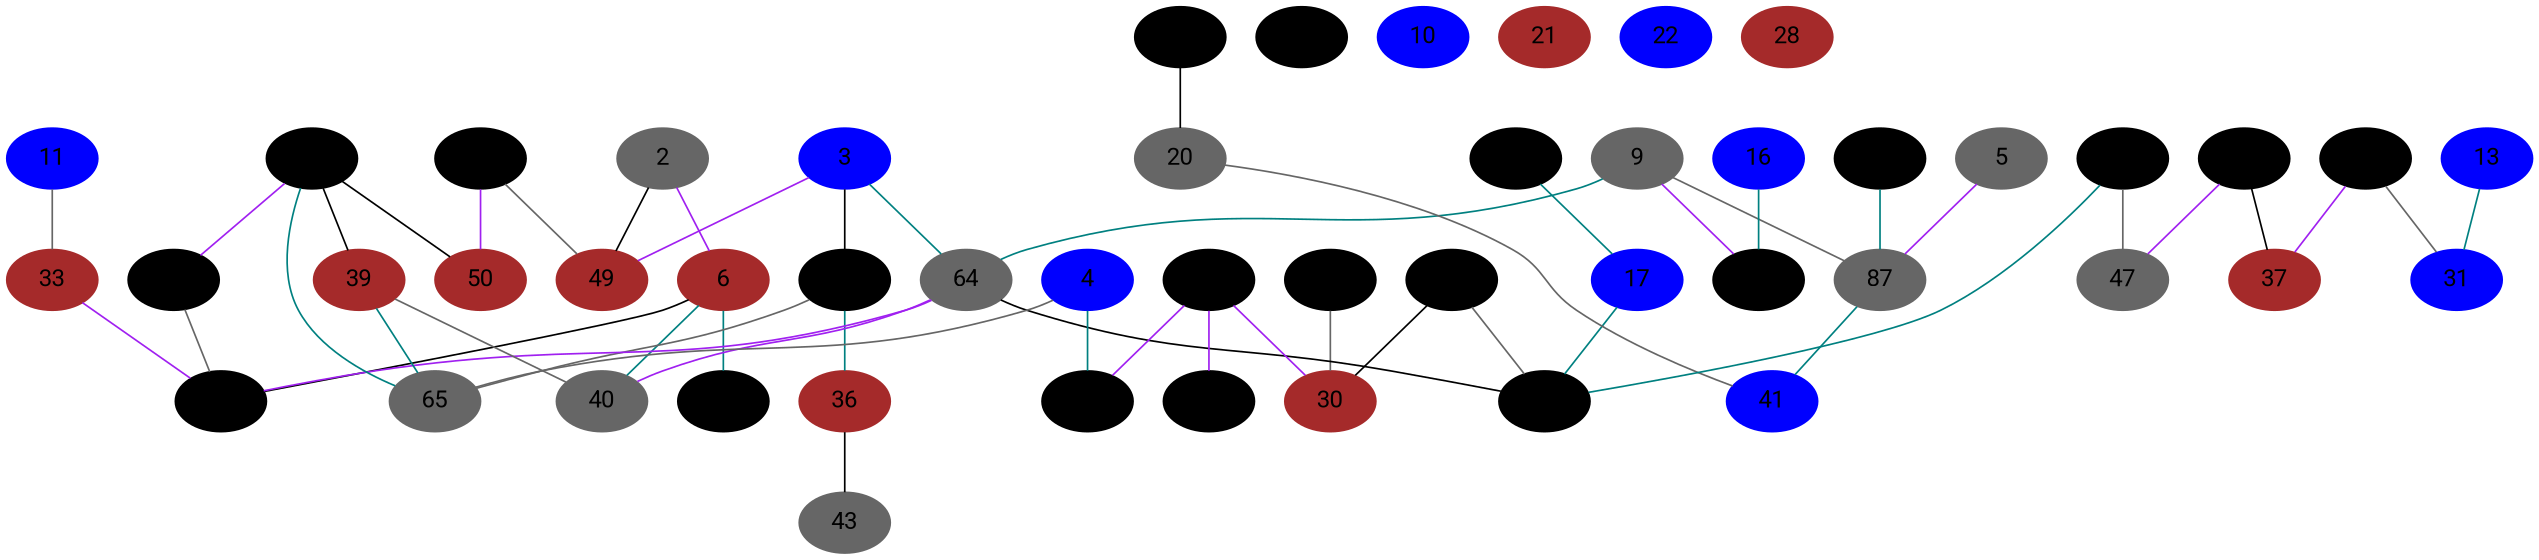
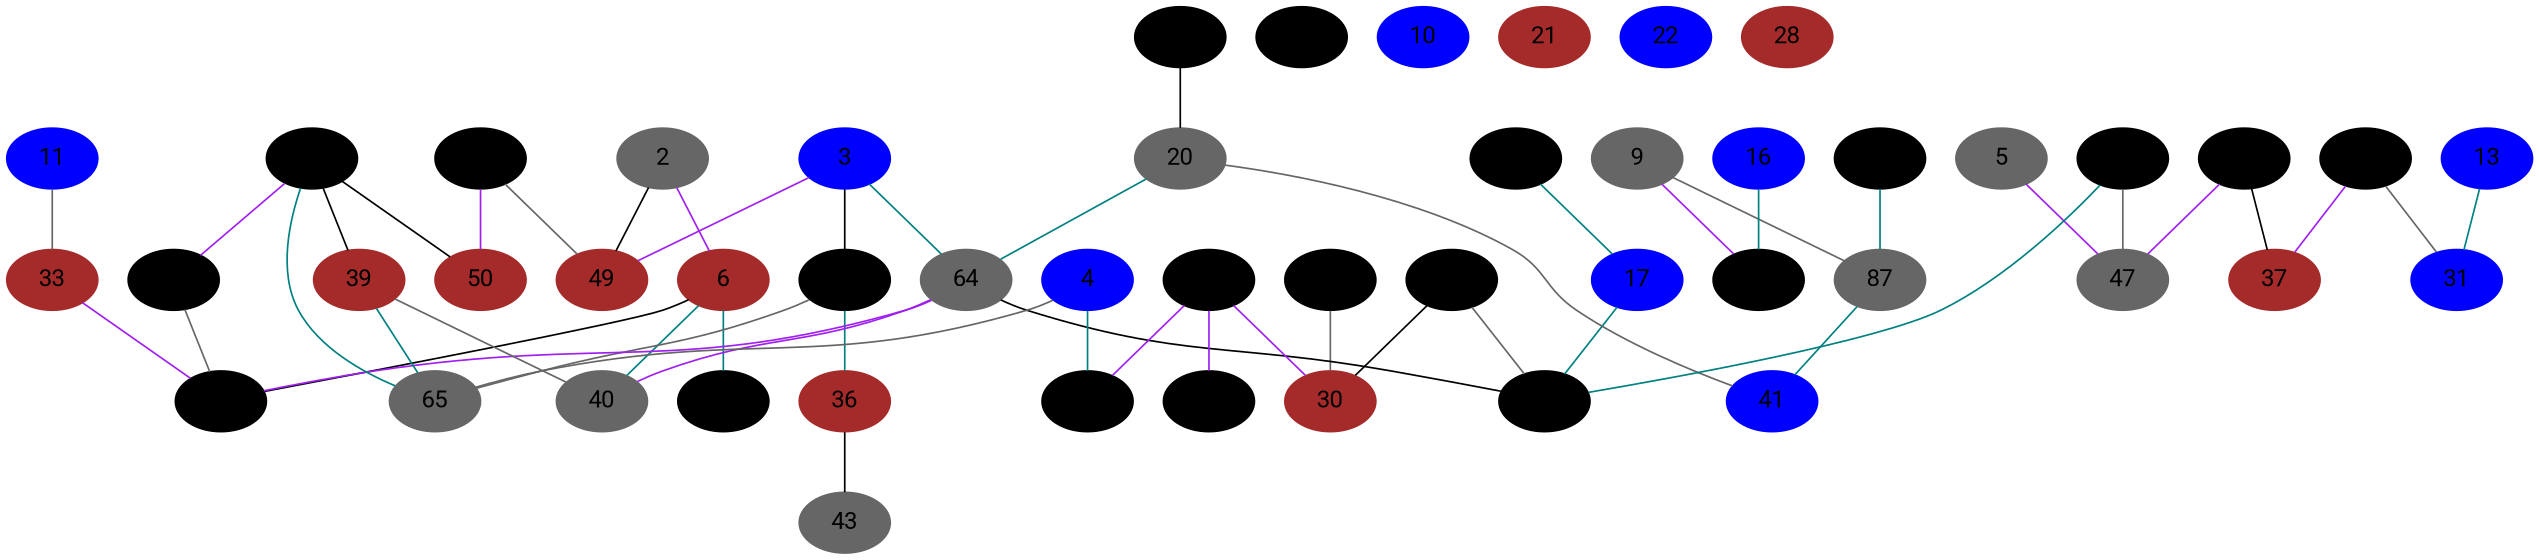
edge "9" -- "64": now "20" -- "64"
edge "5" -- "87": now "5" -- "47"
